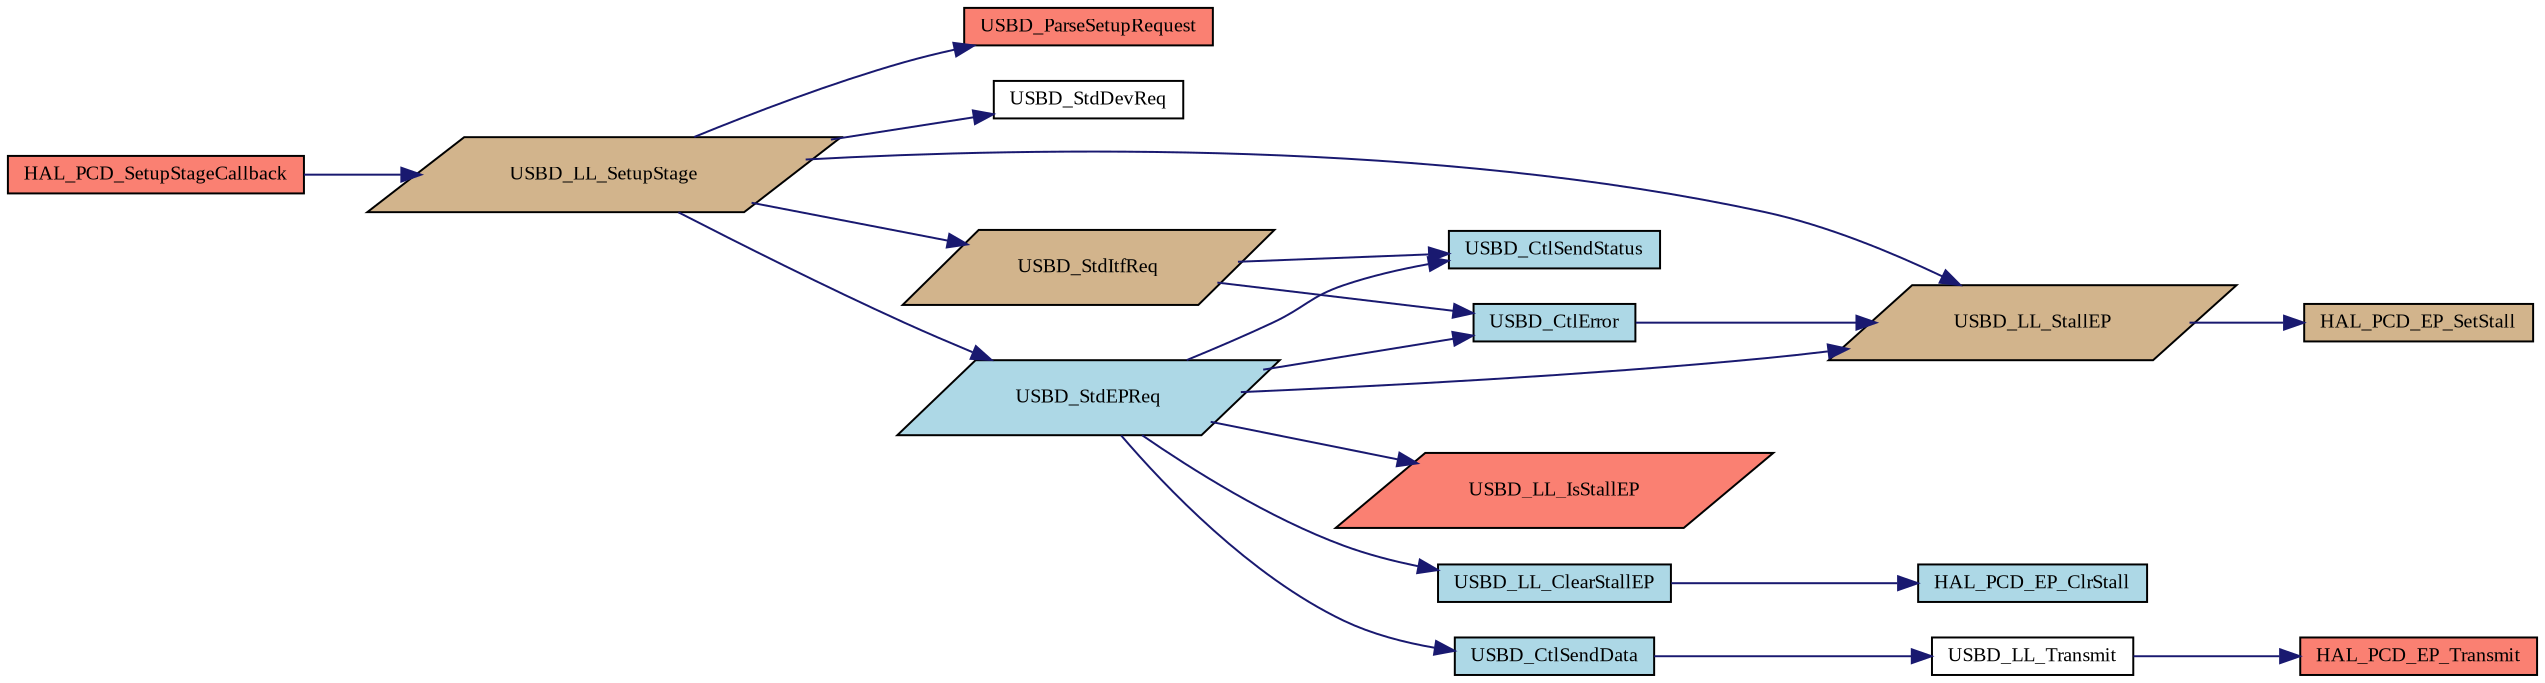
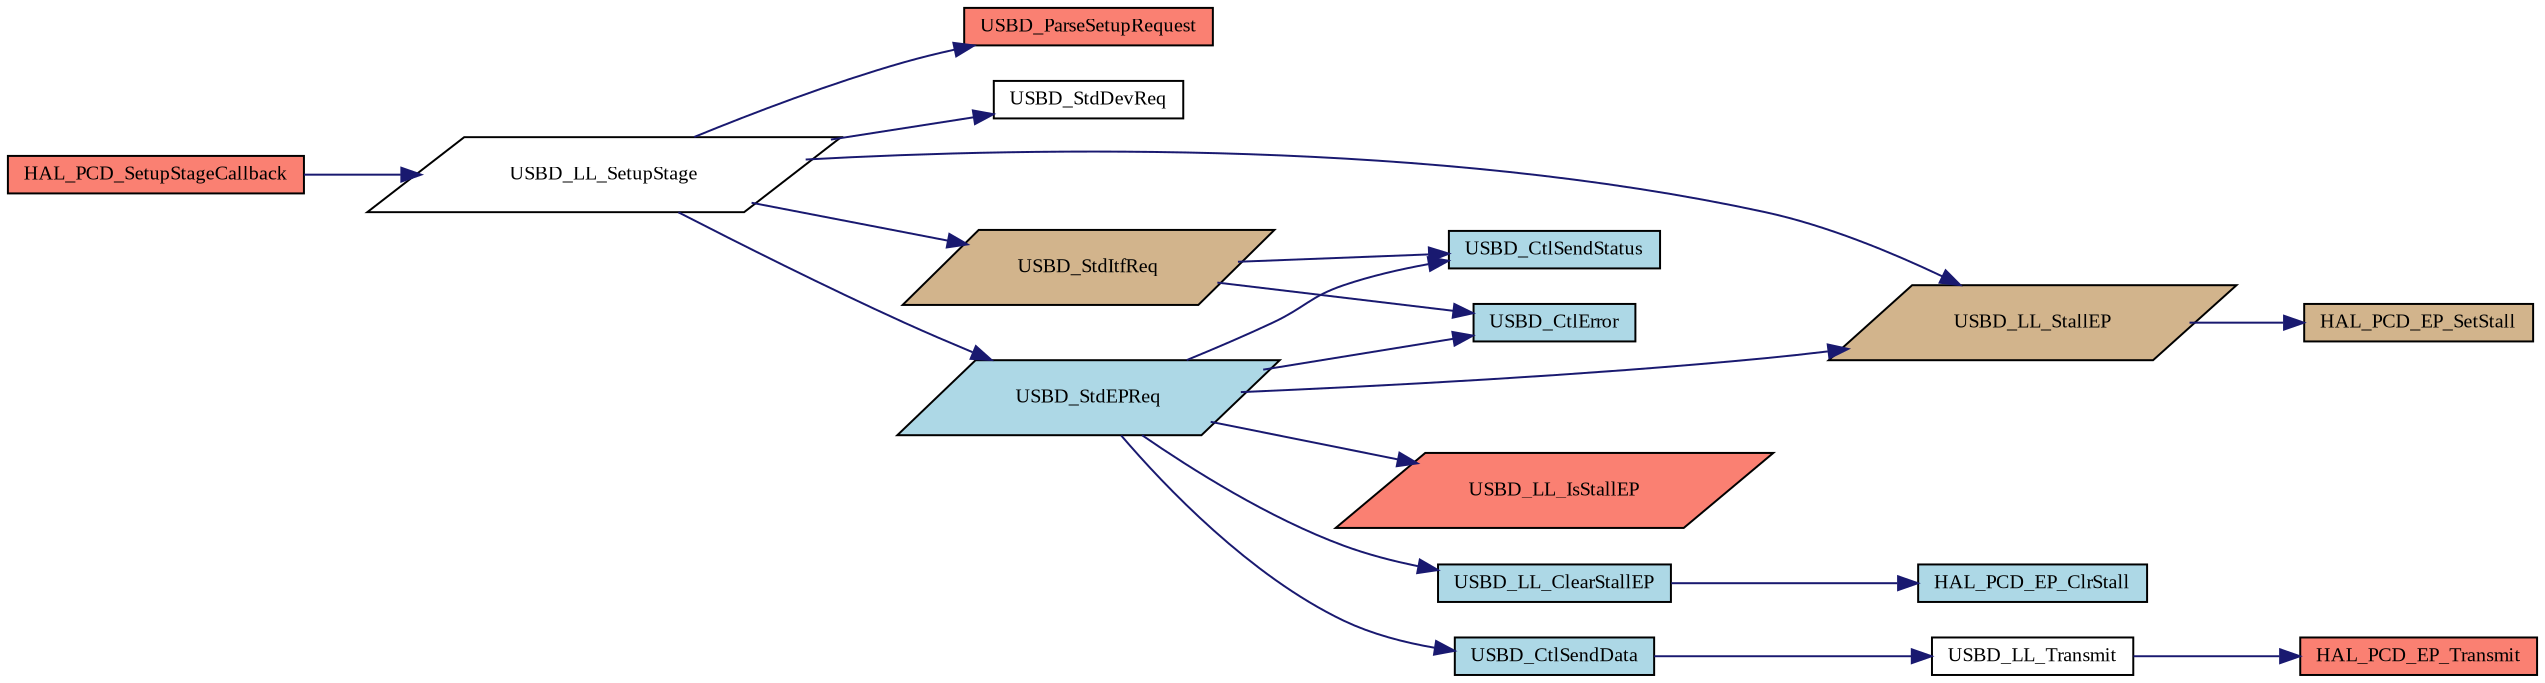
node "USBD_LL_SetupStage": fillcolor tan -> white
edge "USBD_CtlError" -> "USBD_LL_StallEP": removed
